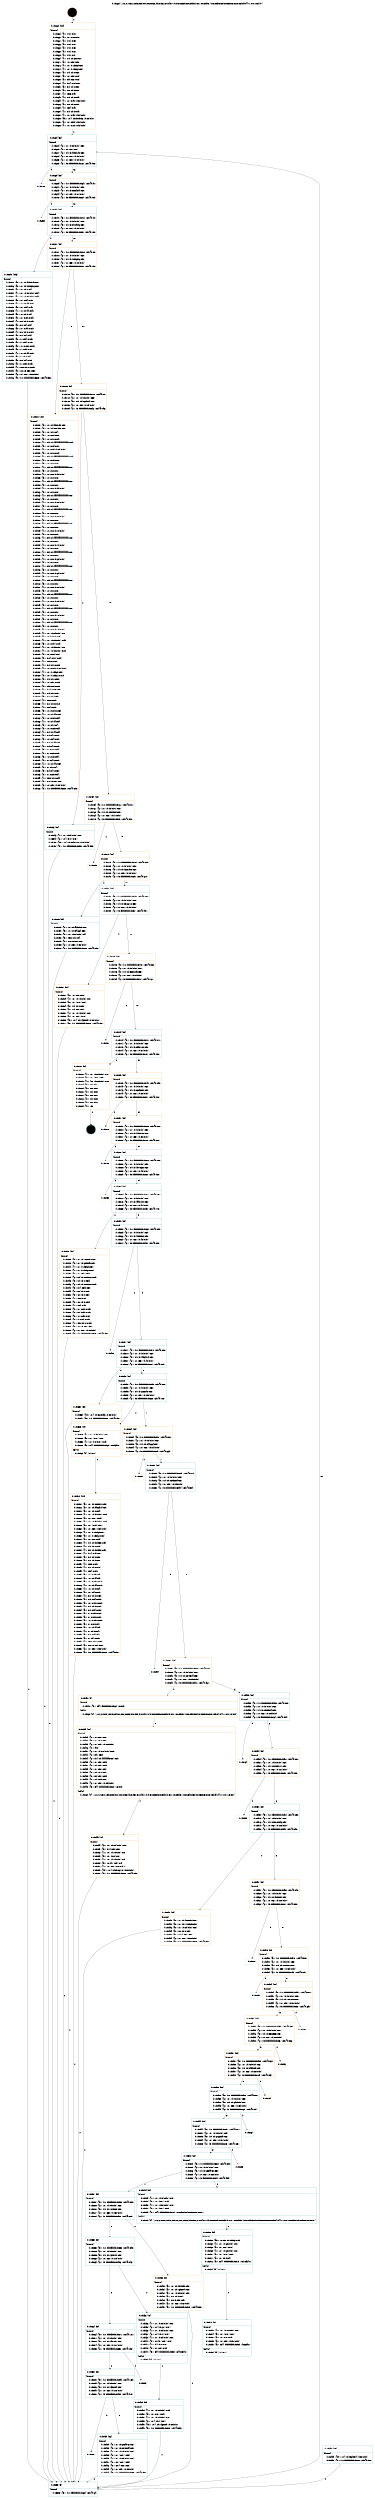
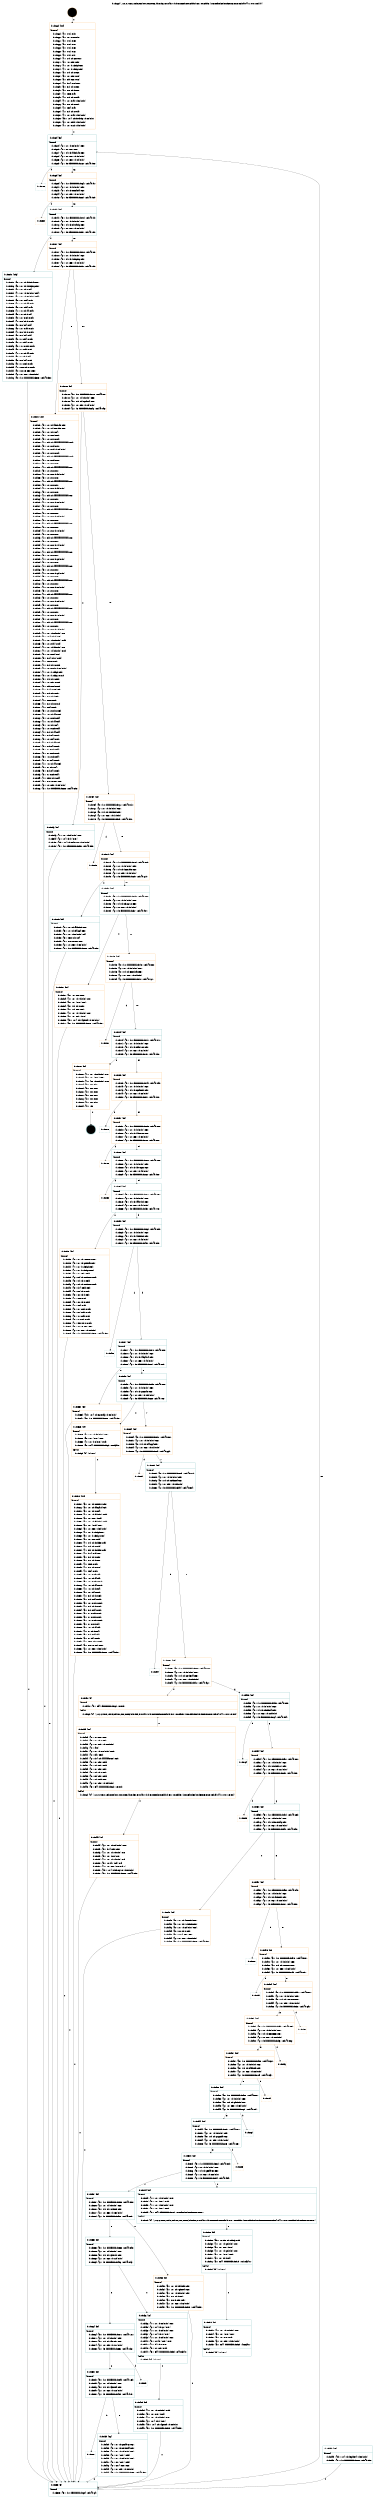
edge "0x401fc4 [5]" -> "0x401fc9 [52]": reversed
